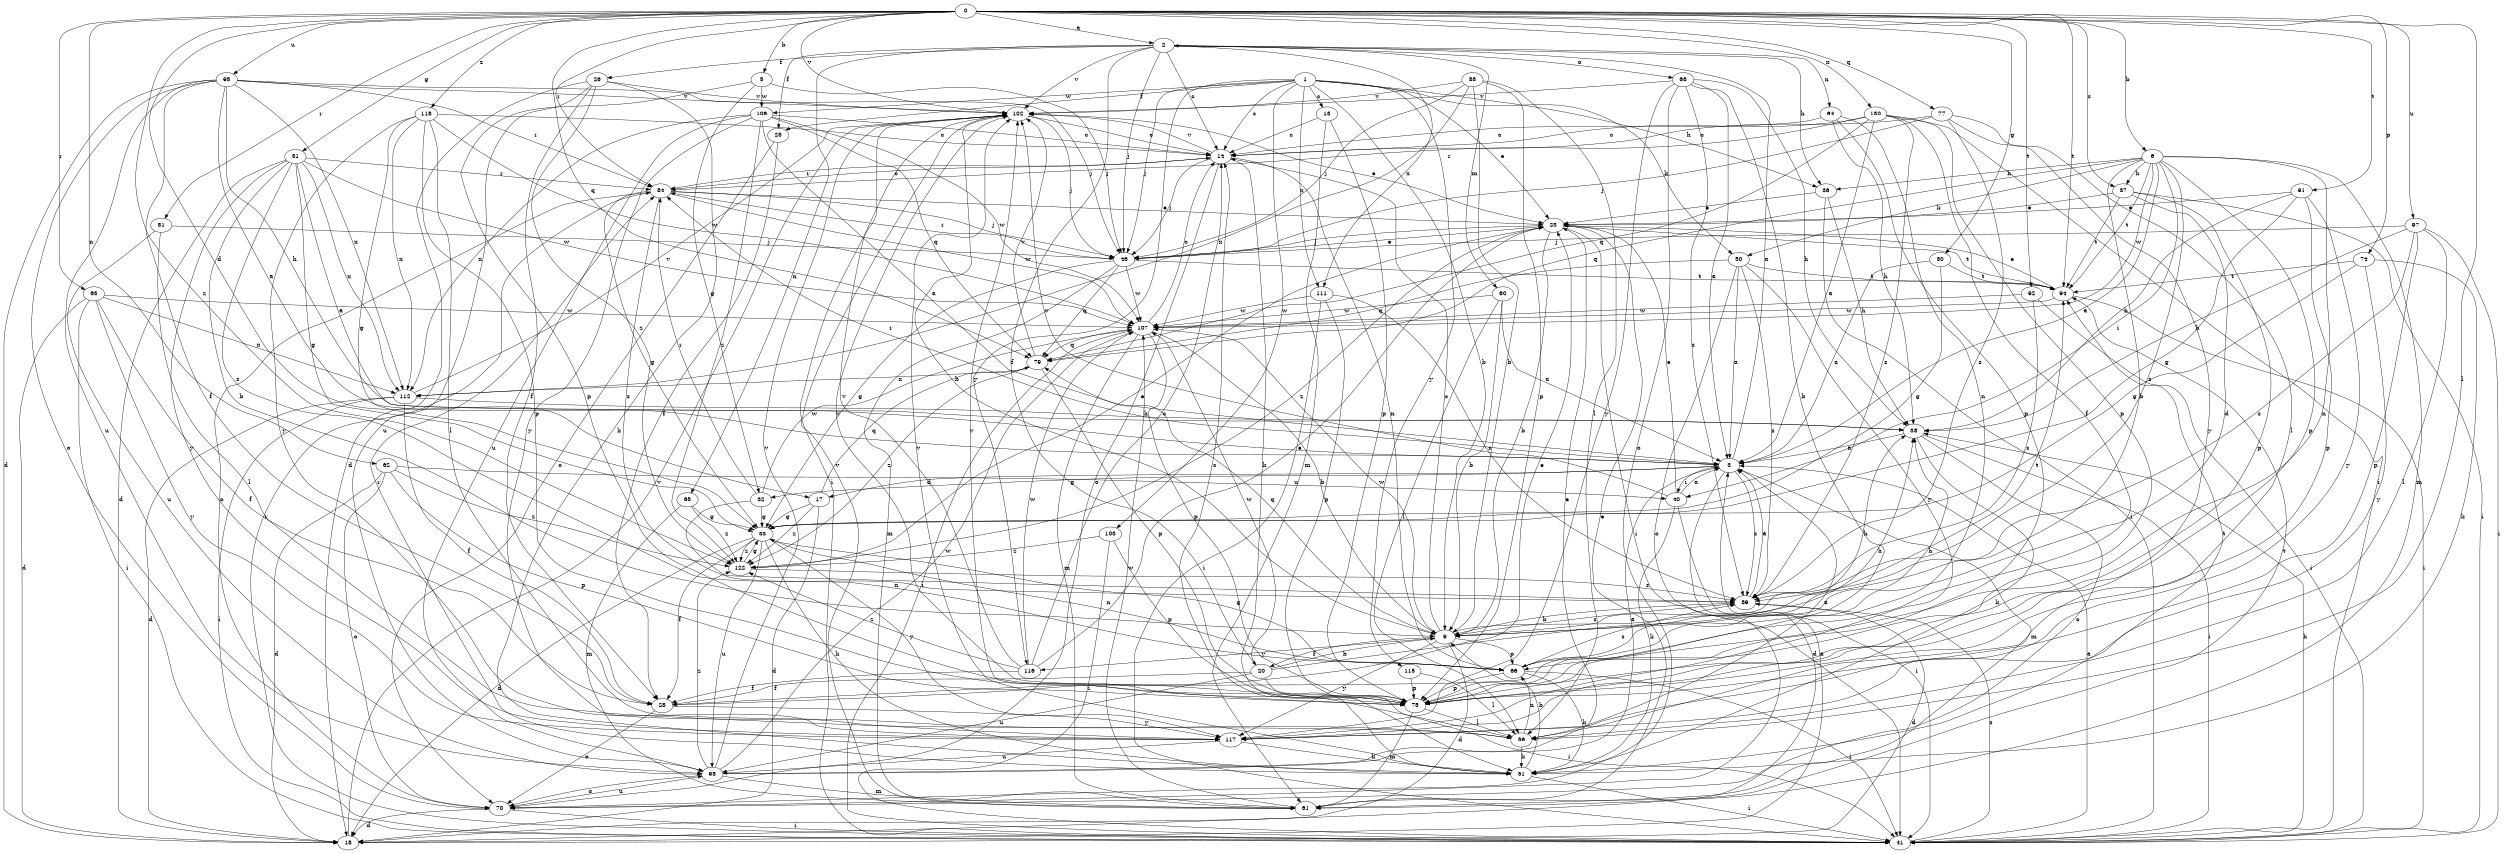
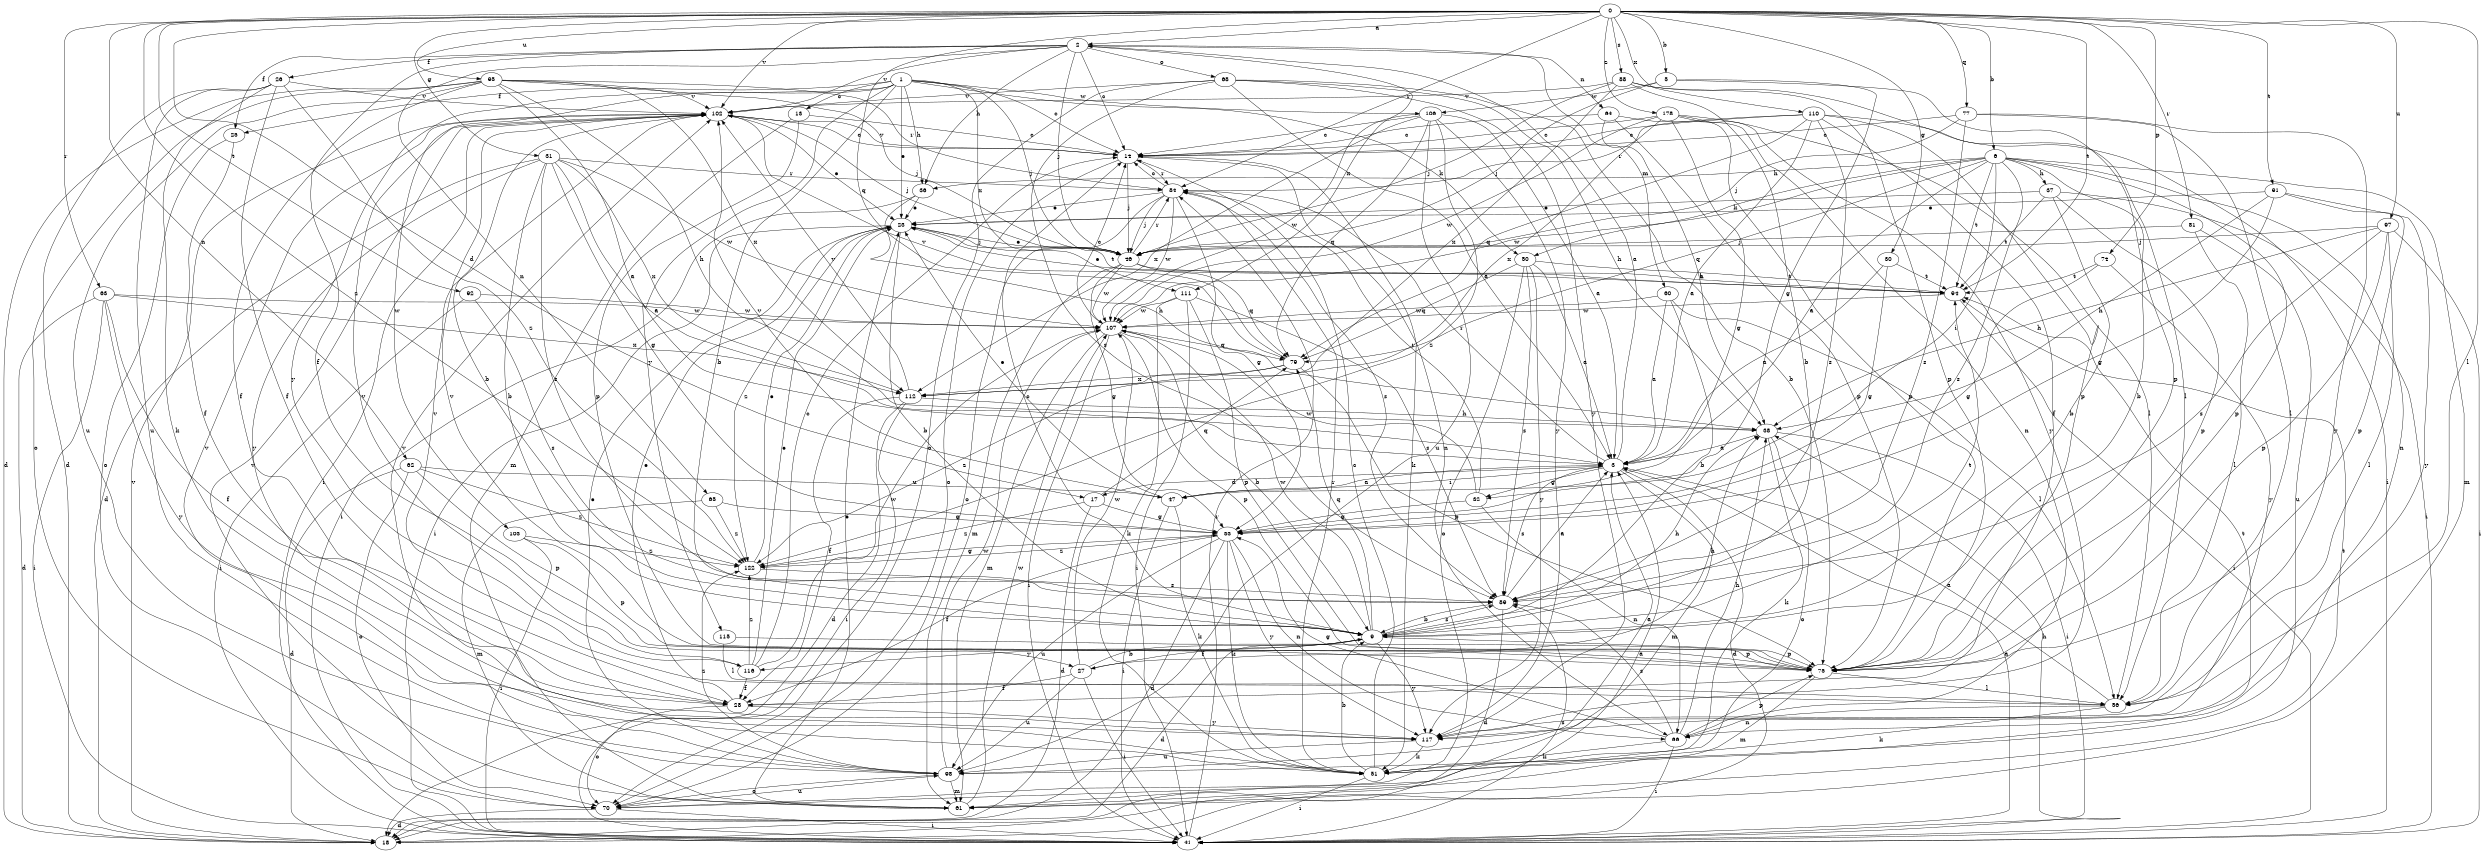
edge "0" -> "37": now "0" -> "88"
node "118": label "118" -> "178"
node "130": label "130" -> "110"
edge "37" -> "9": label "d" -> "b"
node "40": label "40" -> "47"
edge "9" -> "66": now "9" -> "75"
node "20": label "20" -> "27"
edge "74" -> "51": now "111" -> "51"
